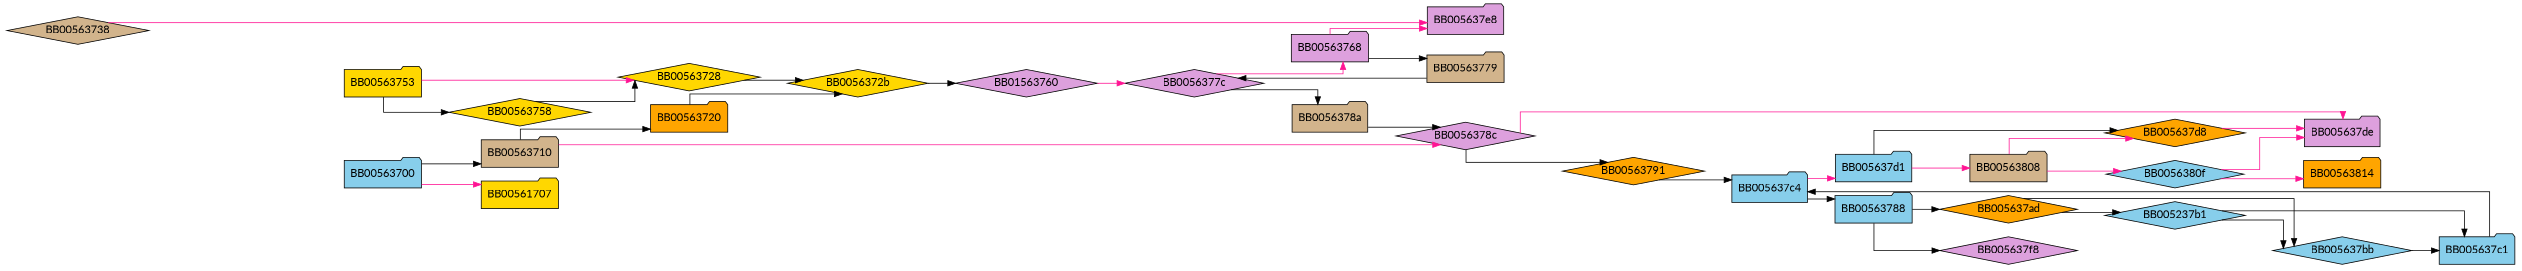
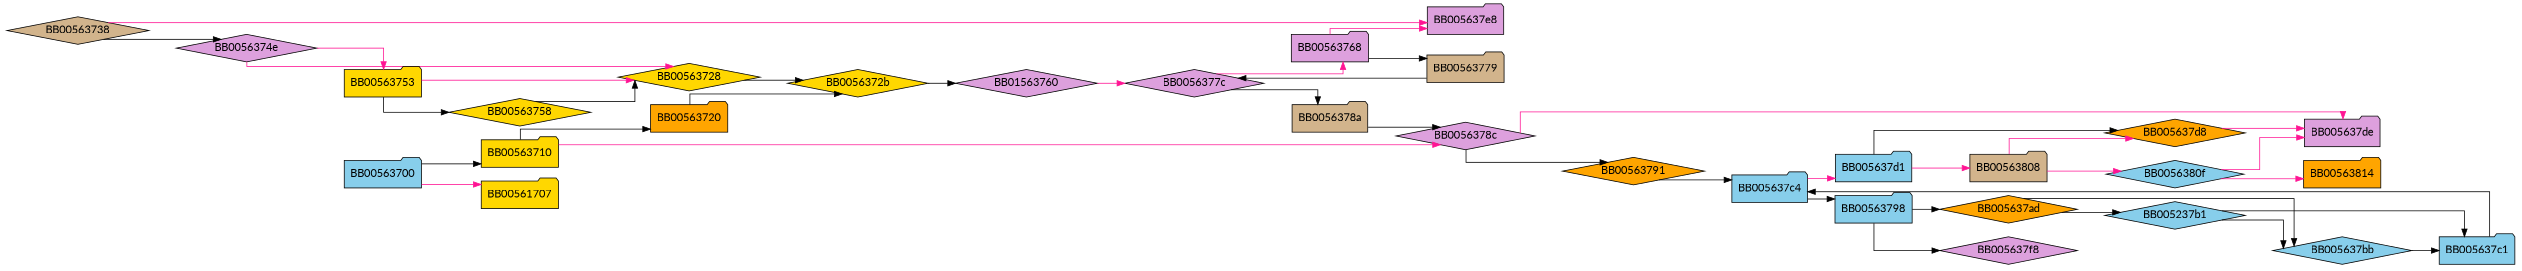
node "BB0056374e": added
node "BB00563710": fillcolor tan -> gold
node "BB00563788": label "BB00563788" -> "BB00563798"
